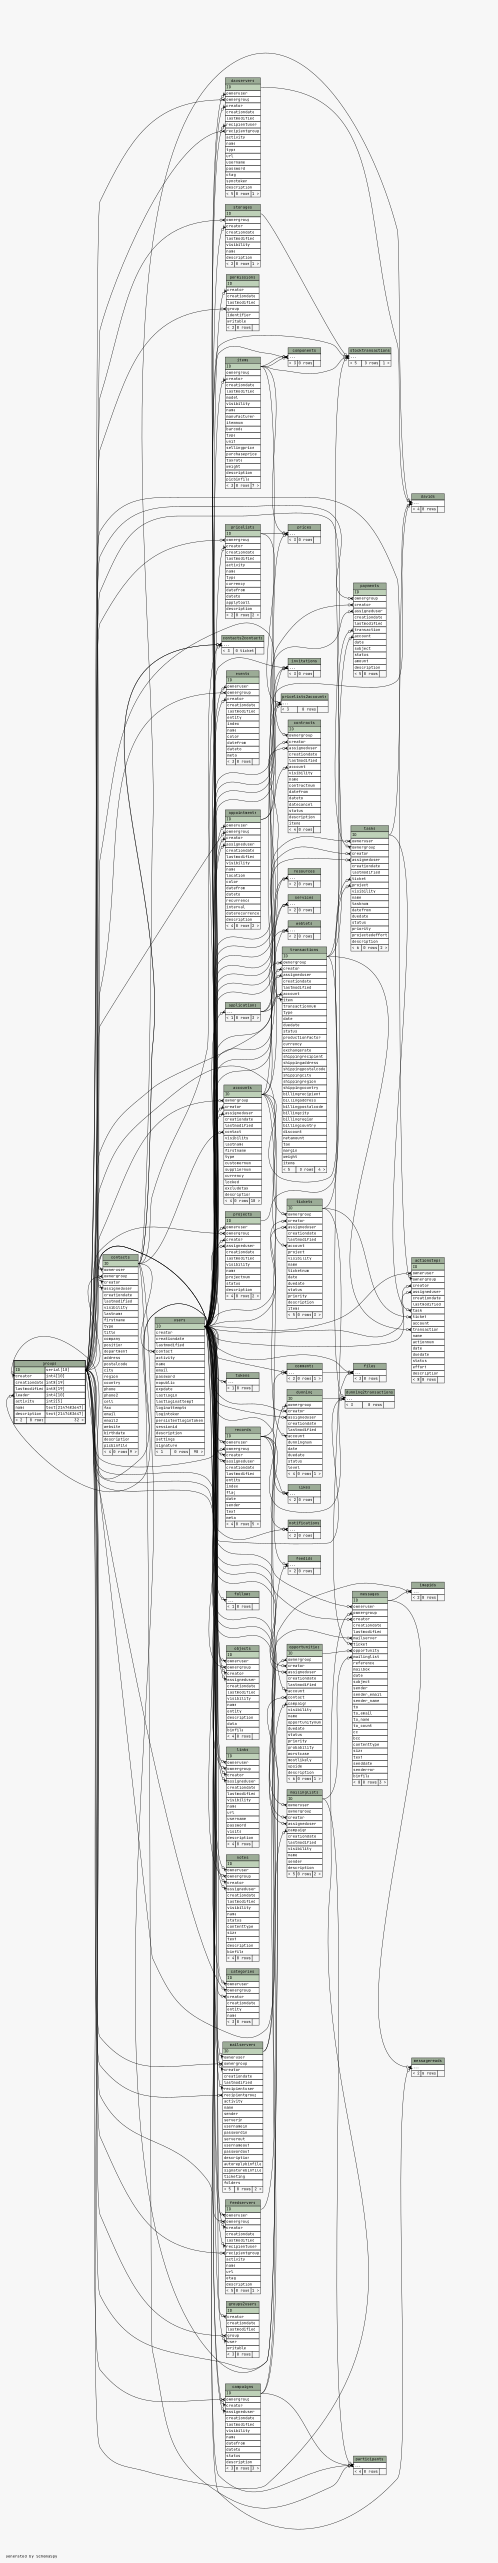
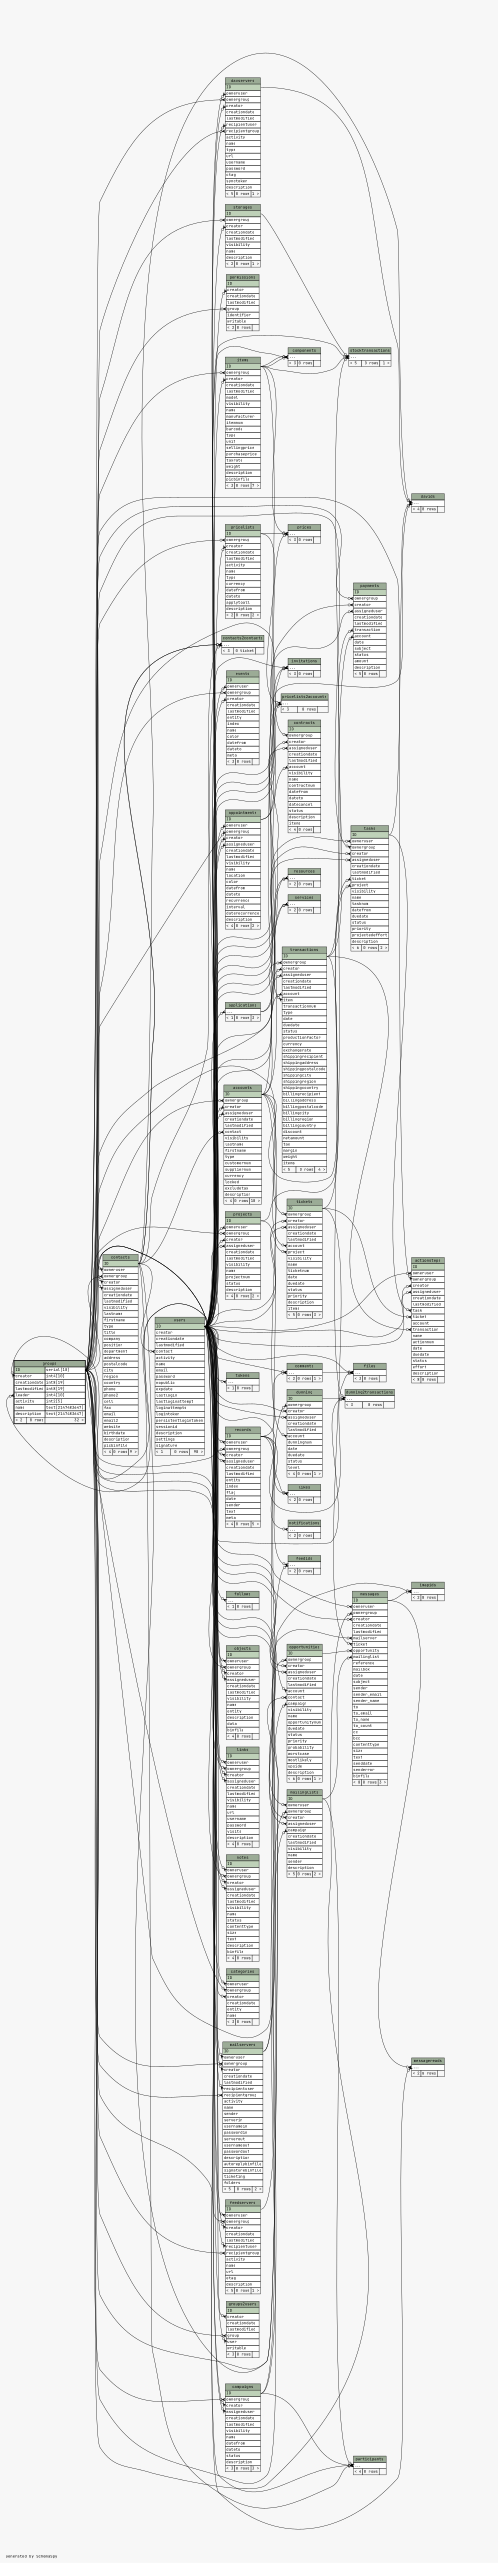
edge "groups" -> "items": added
node "weblets": removed
edge "projects" -> "tickets": added
edge "users" -> "notifications": removed
edge "groups" -> "mailinglists": added
